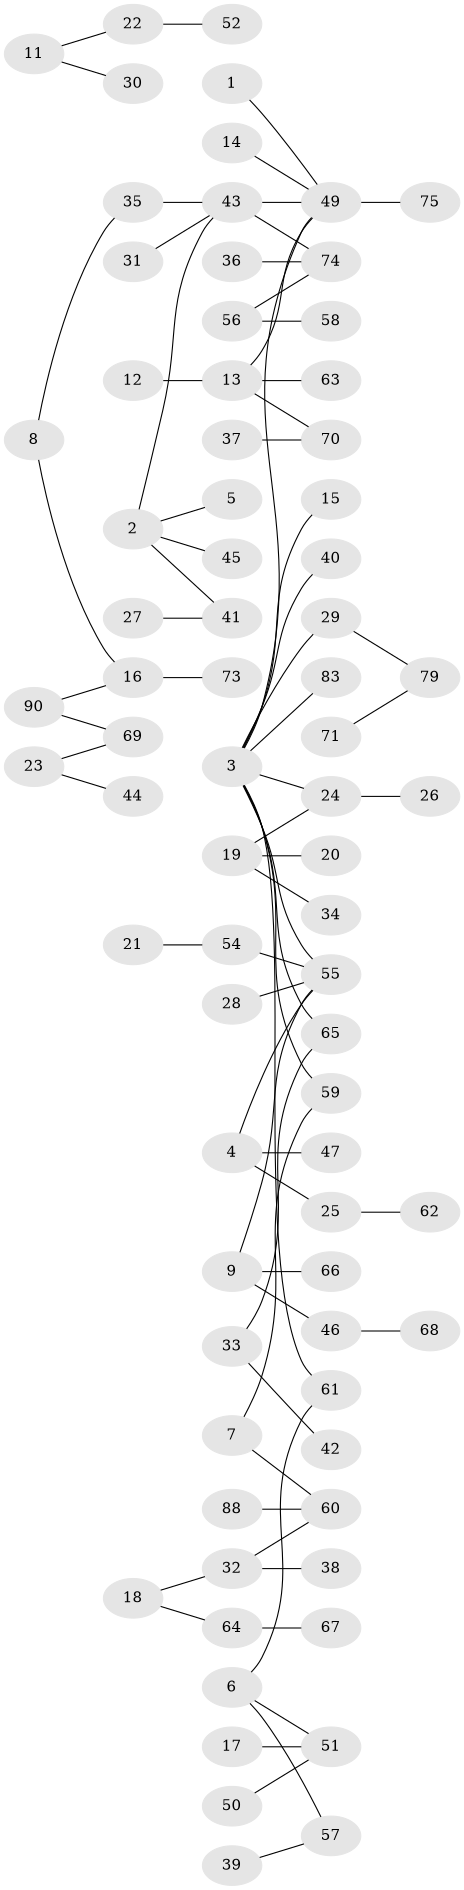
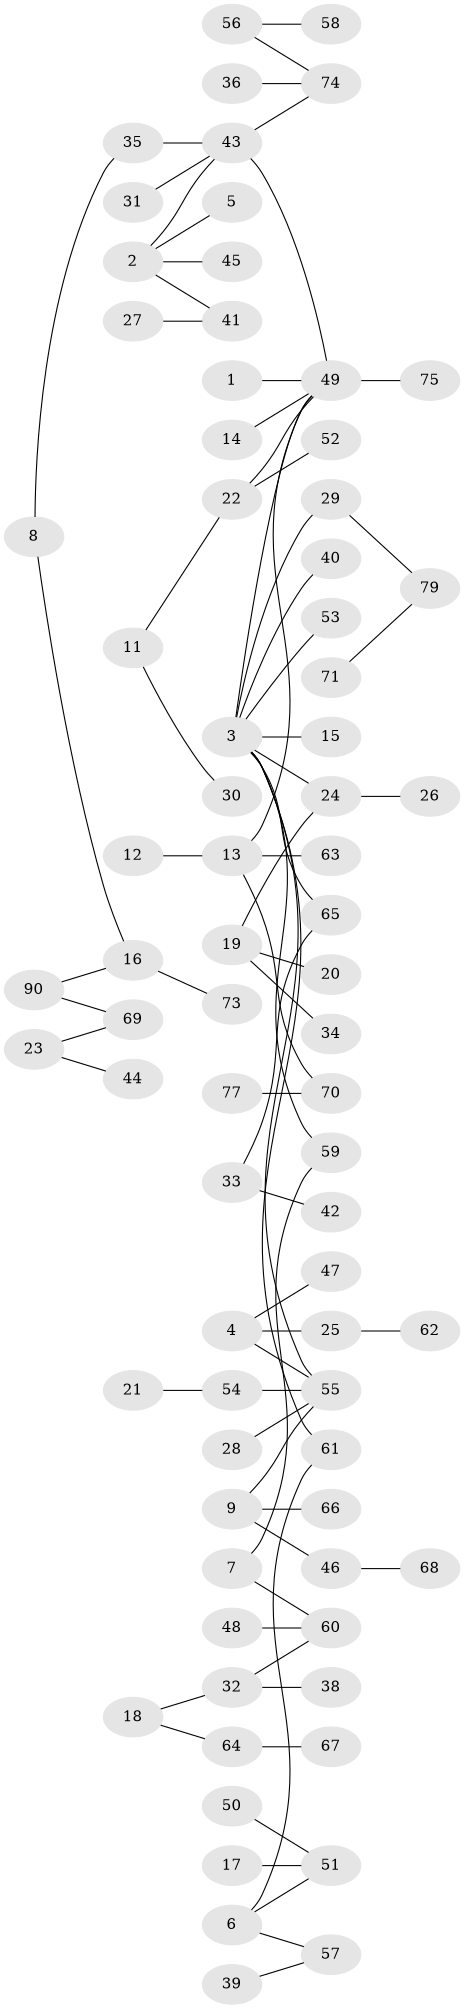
node "37": label "37" -> "77"
edge "49" -- "22": added
node "83": label "83" -> "53"
node "88": label "88" -> "48"
